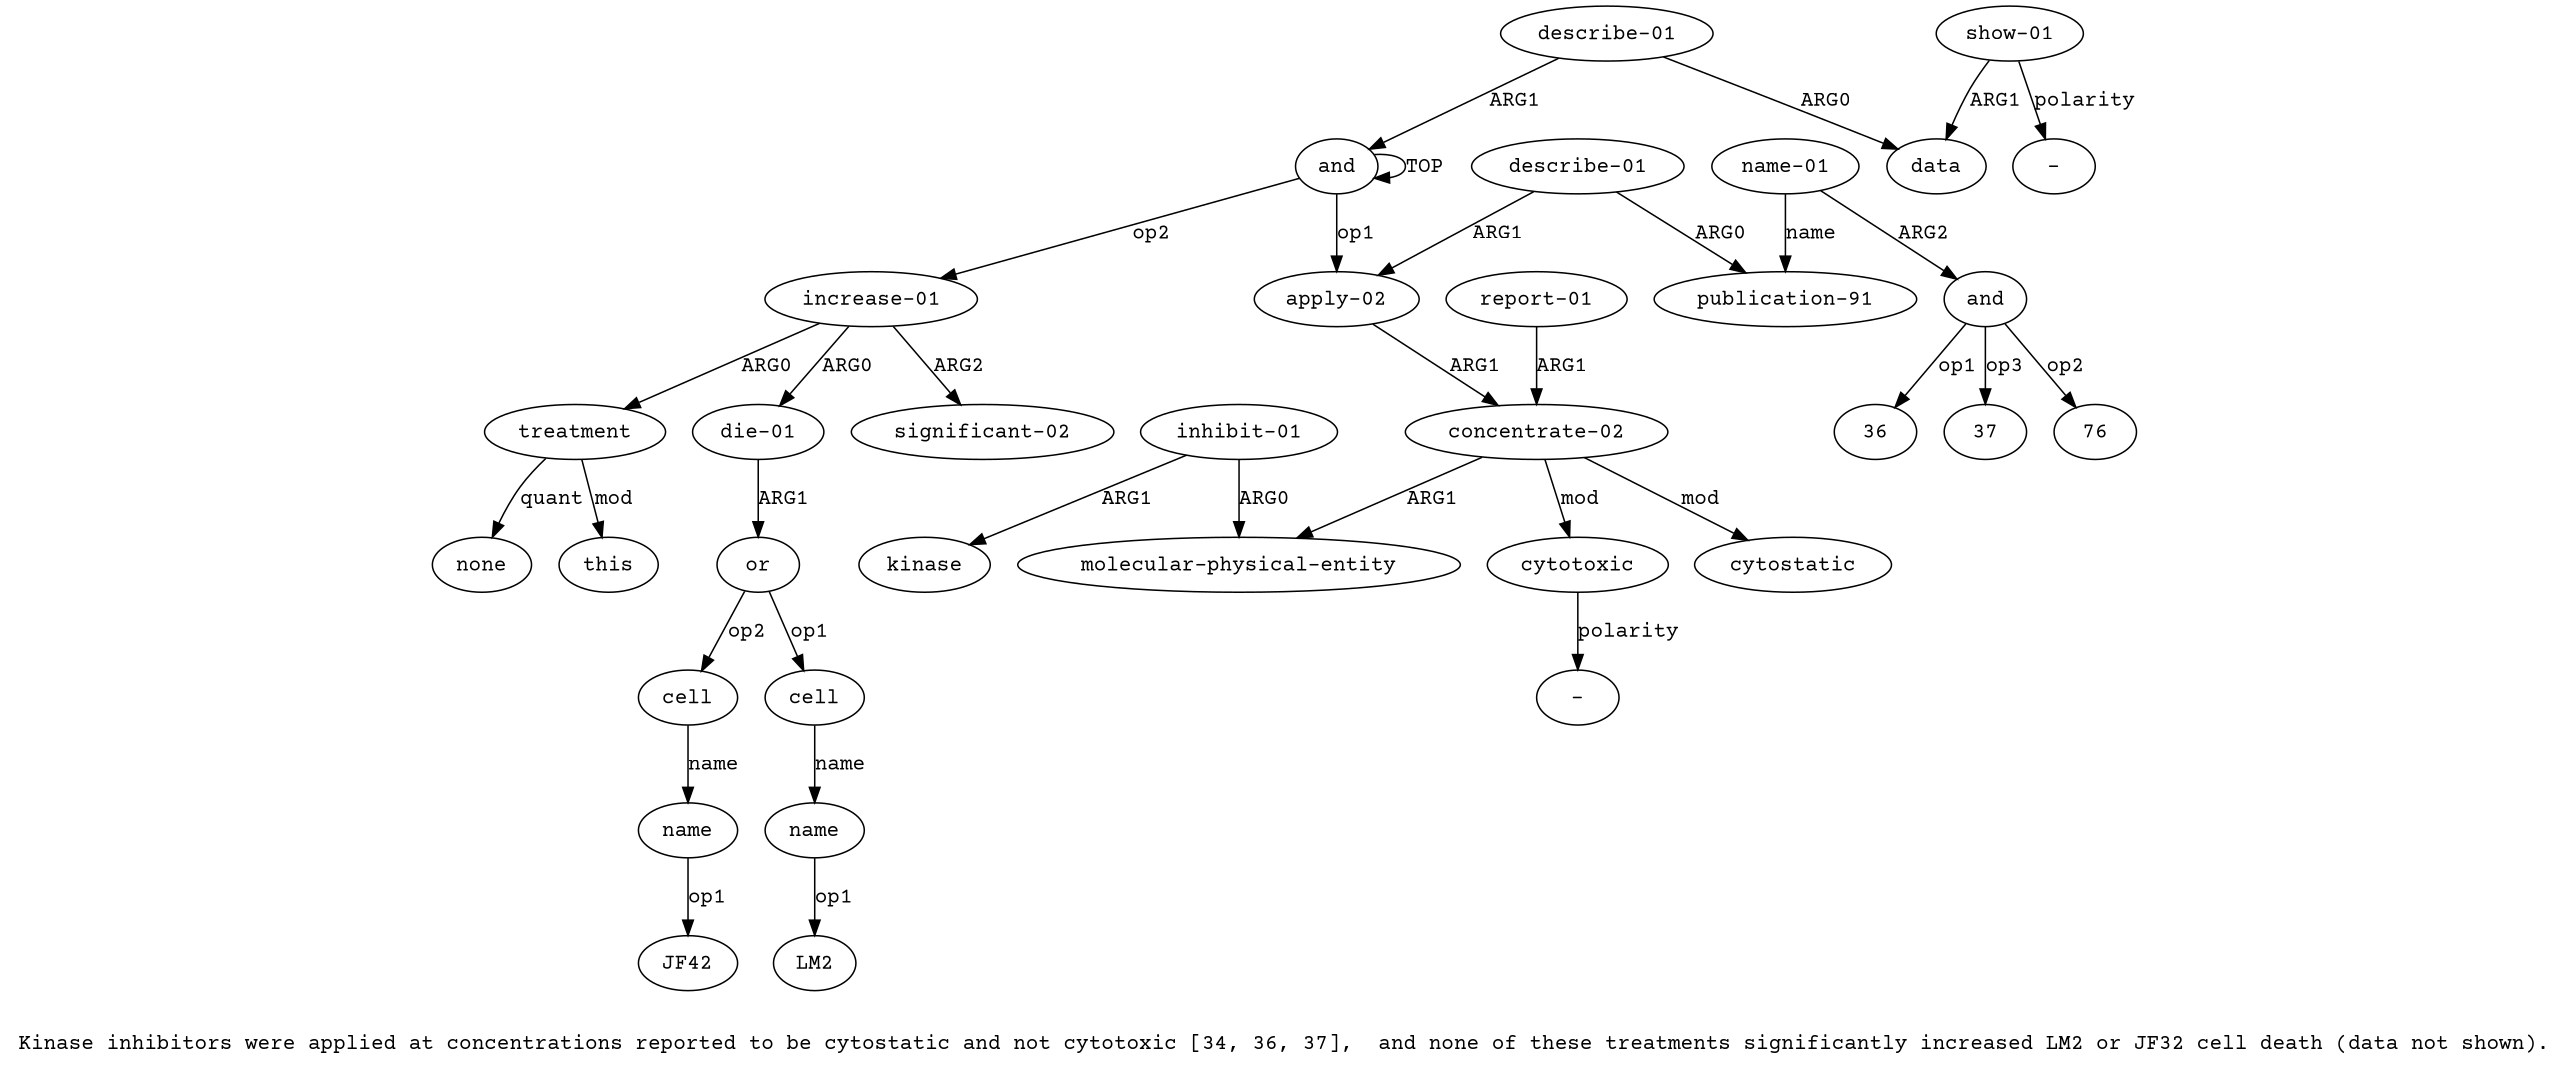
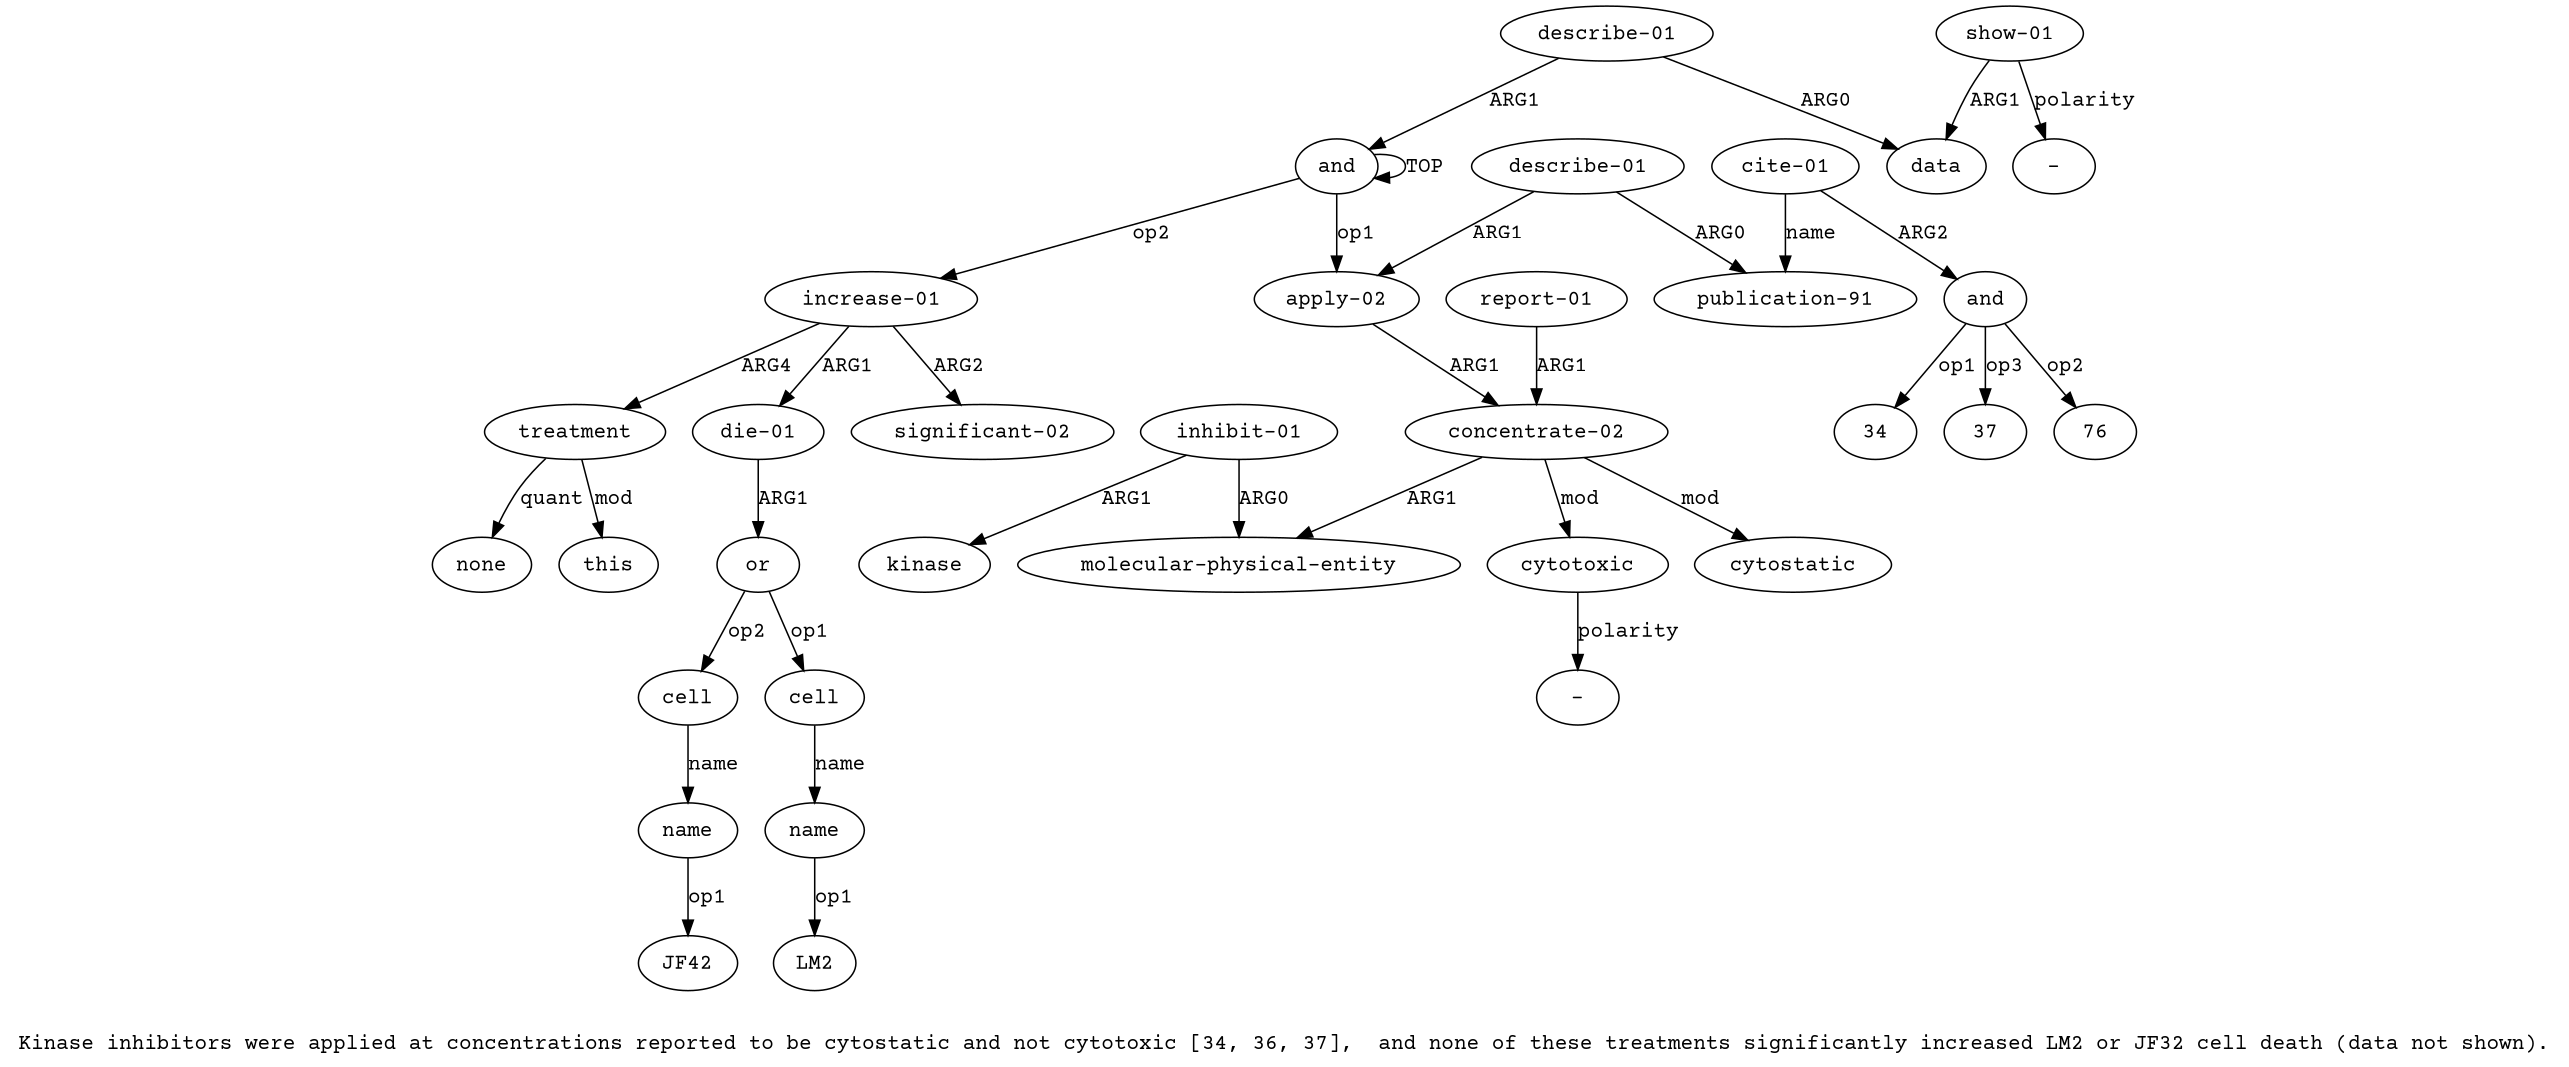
node "name-01": label "name-01" -> "cite-01"
edge "increase-01" -> "treatment": label "ARG0" -> "ARG4"
edge "increase-01" -> "die-01": label "ARG0" -> "ARG1"
node "36": label "36" -> "34"
